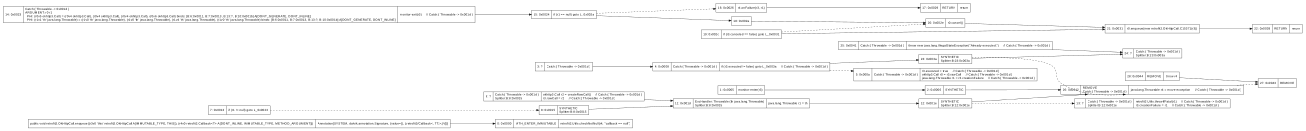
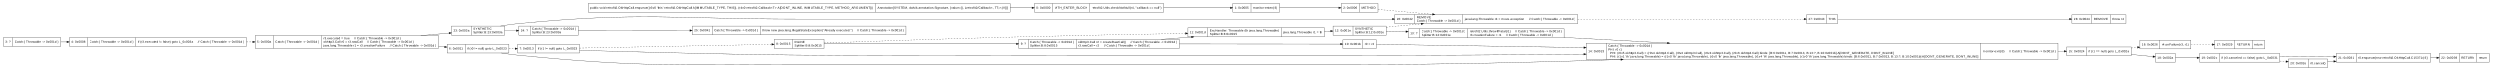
edge "16: 0x0026" -> "17: 0x0029": style solid -> dashed
edge "0: 0x0000" -> "1: 0x0005": added
node "14: 0x0023": text "ARGUMENT: r0 r1" -> "PHI: r0 r1"
edge "18: 0x002a" -> "20: 0x002e": now "18: 0x002a" -> "19: 0x002c"
edge "13: ?" -> "14: 0x0023": added
edge "8: 0x0015" -> "9: ?": added
node "10: 0x001b": added
node "6: 0x0011": added
edge "25: 0x0041" -> "24: ?": reversed
edge "7: 0x0013" -> "14: 0x0023": added
edge "4: 0x0008" -> "23: 0x003a": now "5: 0x000a" -> "23: 0x003a"
edge "23: 0x003a" -> "26: 0x0042": style dashed -> solid
edge "28: 0x0044" -> "27: 0x0043": reversed
node "27: 0x0043": text "REMOVE" -> "THIS"
node "2: 0x0006": text "SYNTHETIC" -> "METHOD"
edge "2: 0x0006" -> "26: 0x0042": style solid -> dashed
edge "12: 0x001e" -> "26: 0x0042": style solid -> dashed
edge "12: 0x001e" -> "13: ?": style dashed -> solid
node "8: 0x0015": text "SYNTHETIC" -> "INLINE"
edge "8: 0x0015" -> "11: 0x001d": style solid -> dashed
node "0: 0x0000": text "MTH_ENTER_IMMUTABLE" -> "MTH_ENTER_BLOCK"
